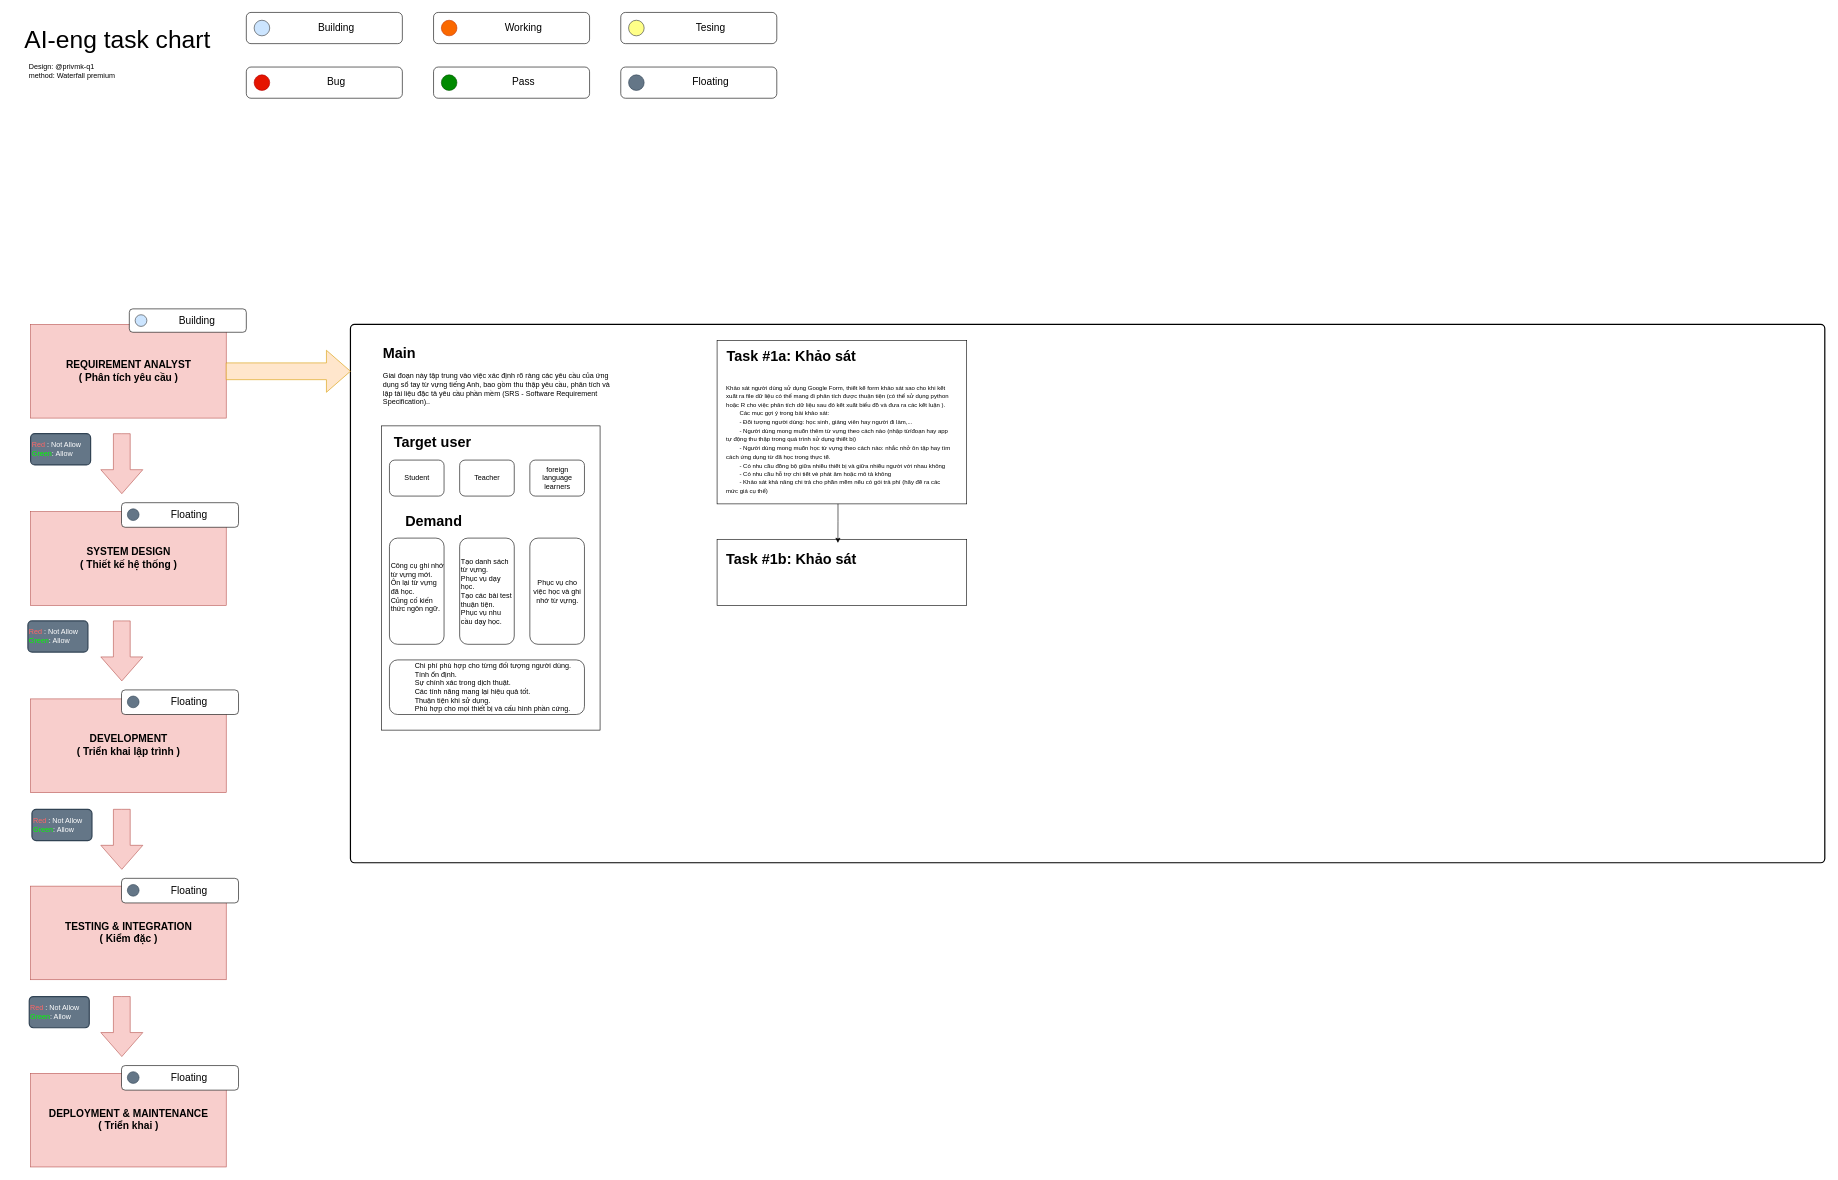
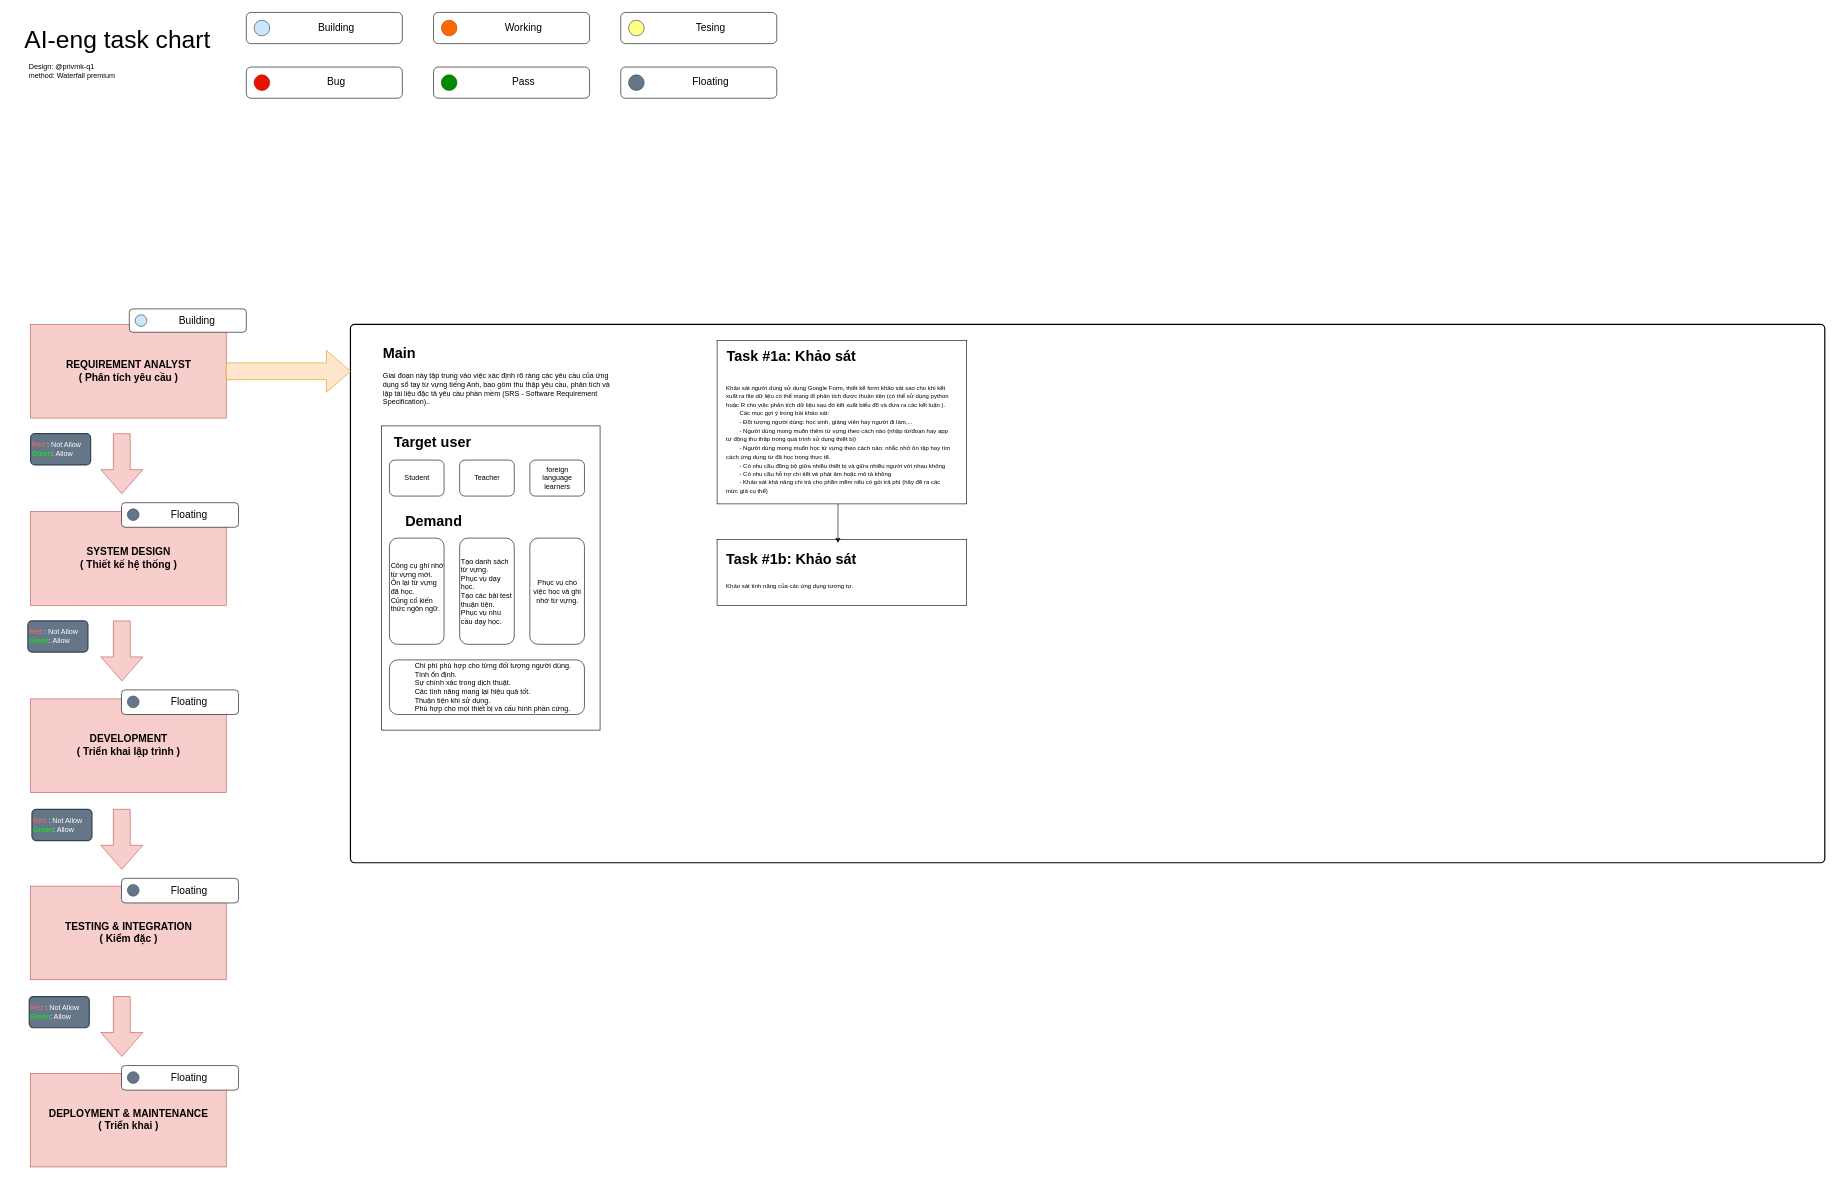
node "Khảo sát tính năng của các ứng dụng tương tự.": added
